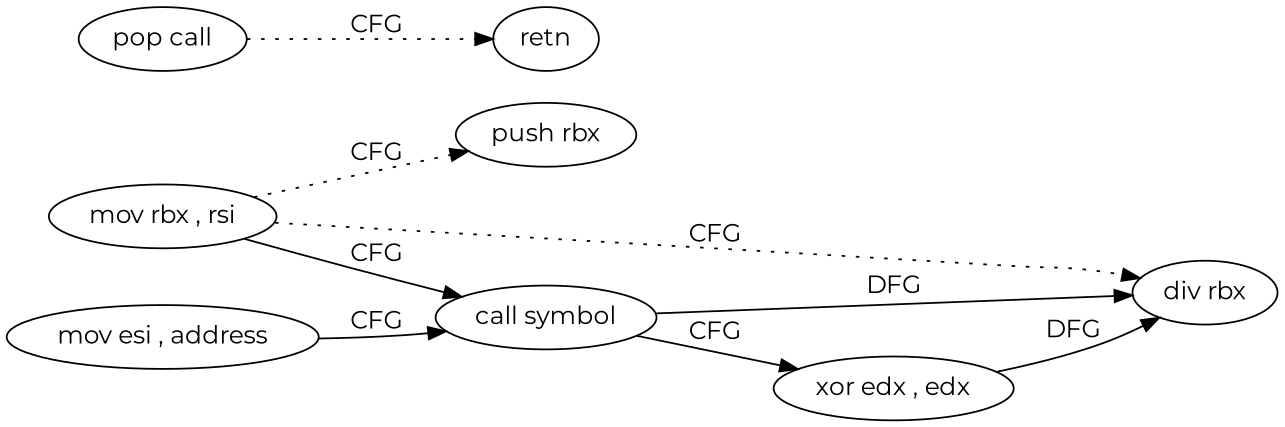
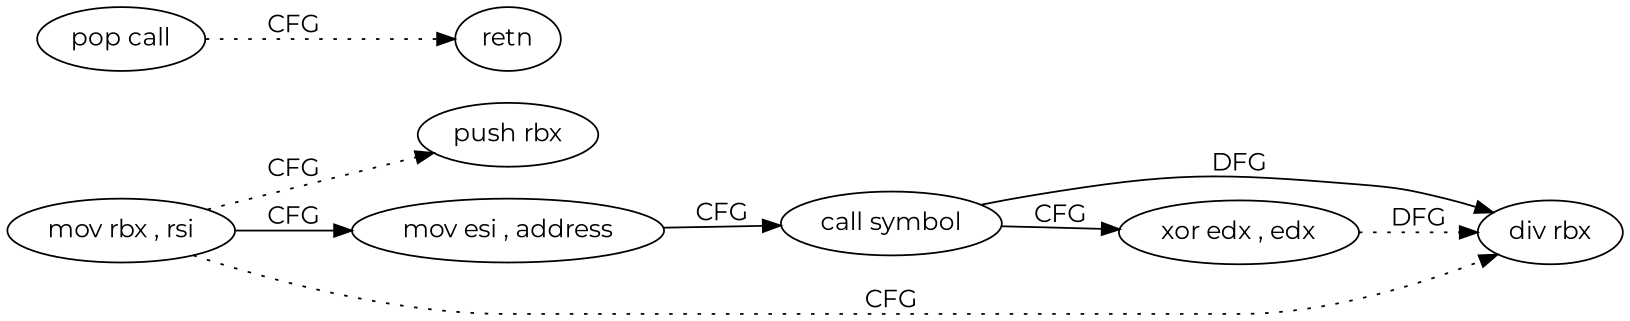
edge "mov rbx , rsi" -> "call symbol": now "mov rbx , rsi" -> "mov esi , address"
edge "xor edx , edx" -> "div rbx": style solid -> dotted
